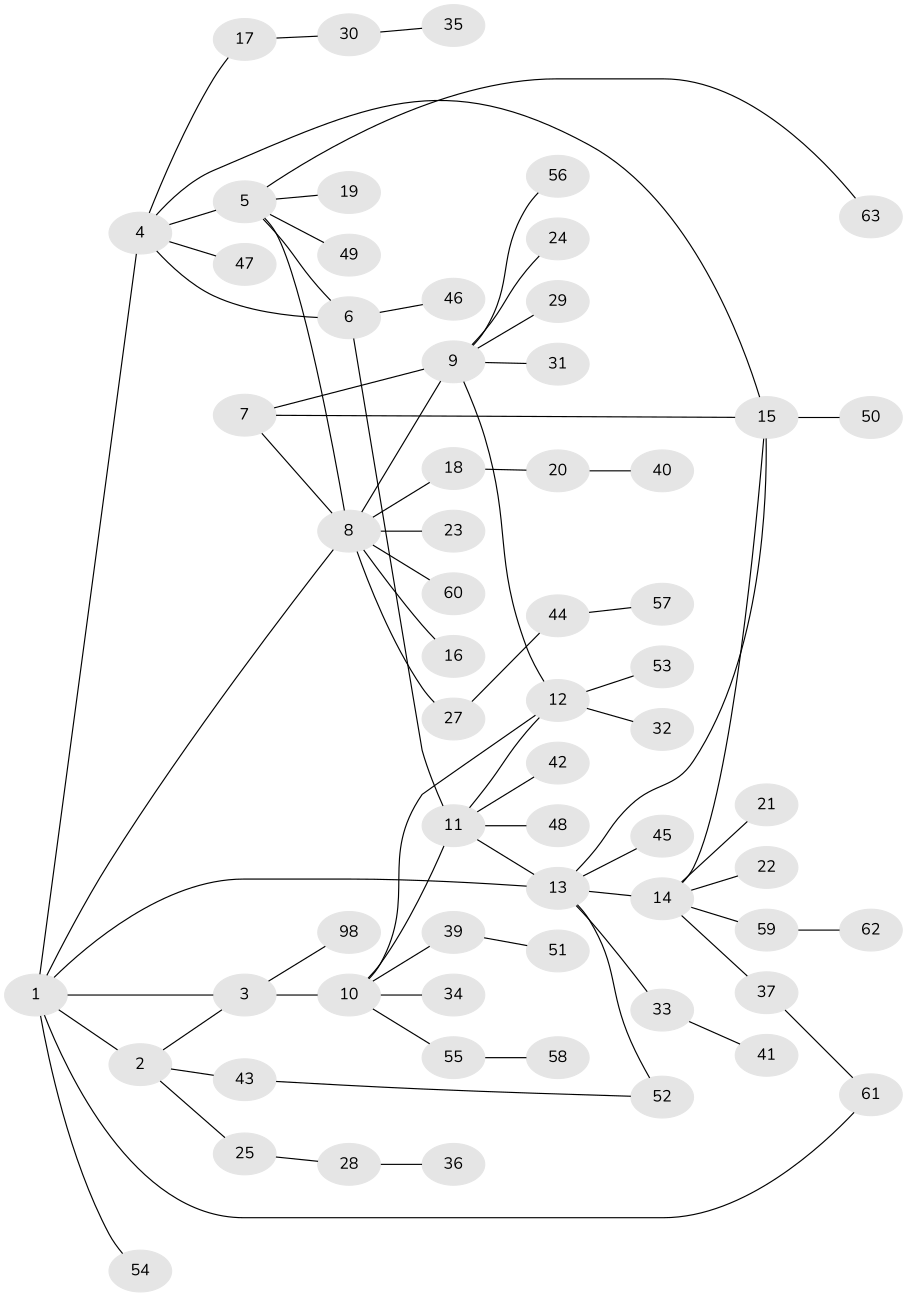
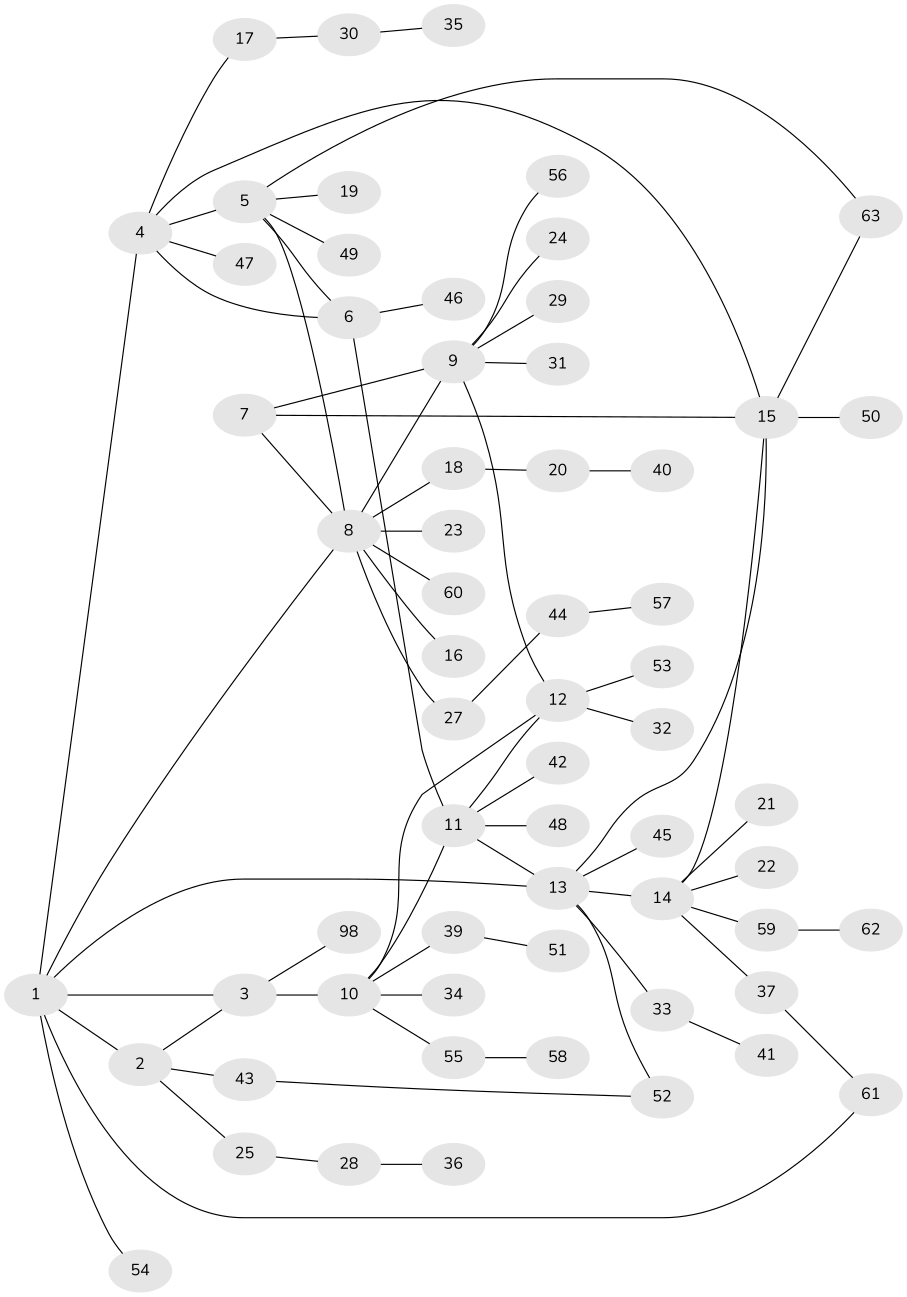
edge "63" -- "15": added
